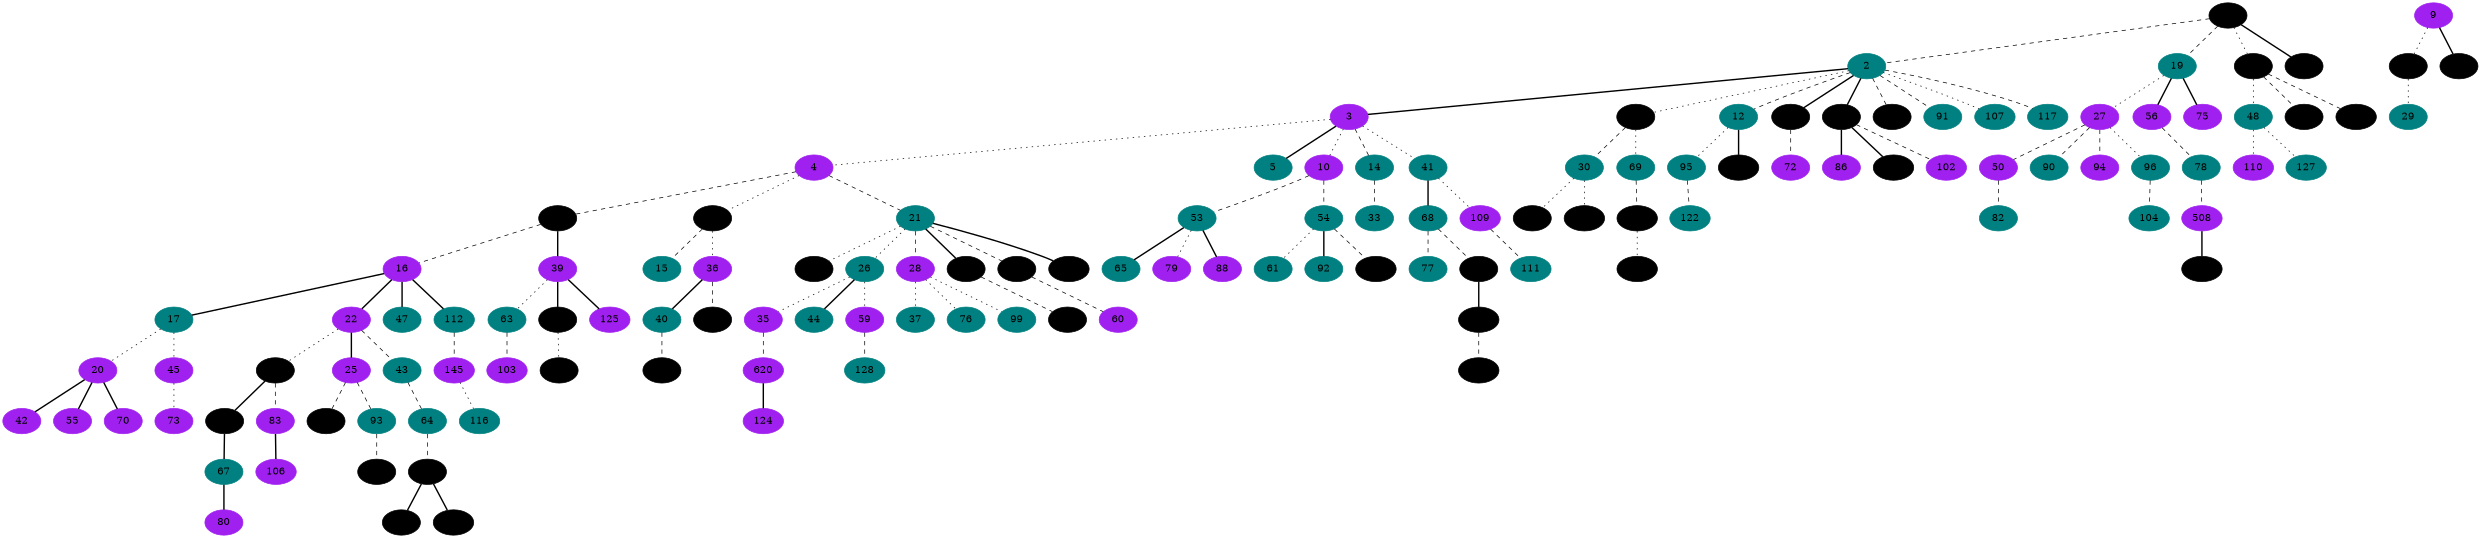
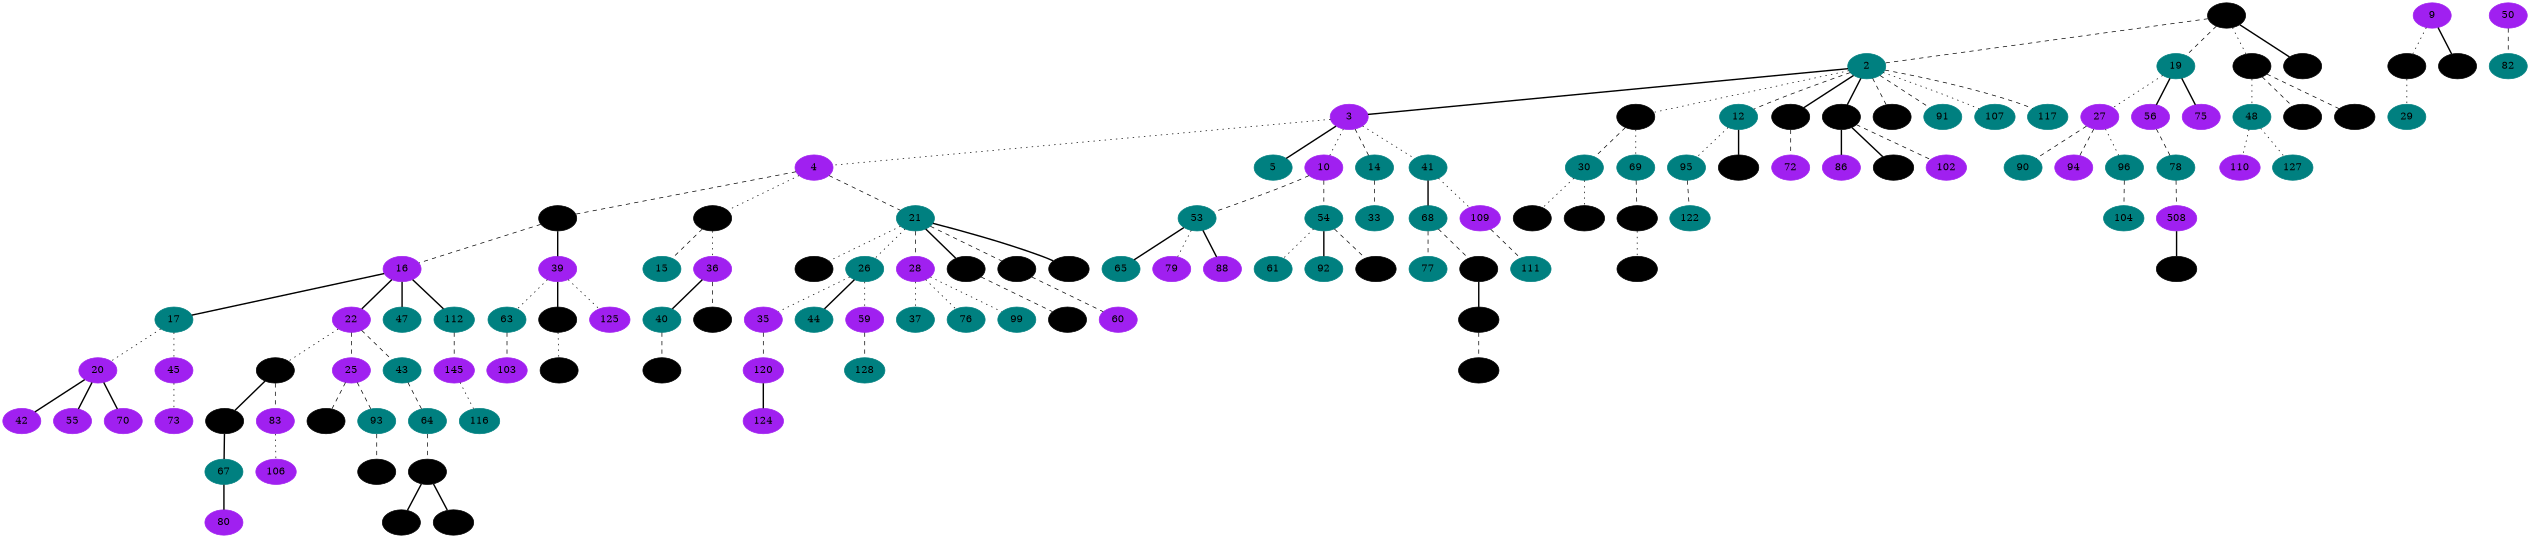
edge "27" -- "50": removed
edge "39" -- "125": style bold -> dotted
edge "22" -- "25": style bold -> dashed
node "620": label "620" -> "120"
edge "83" -- "106": style bold -> dotted
